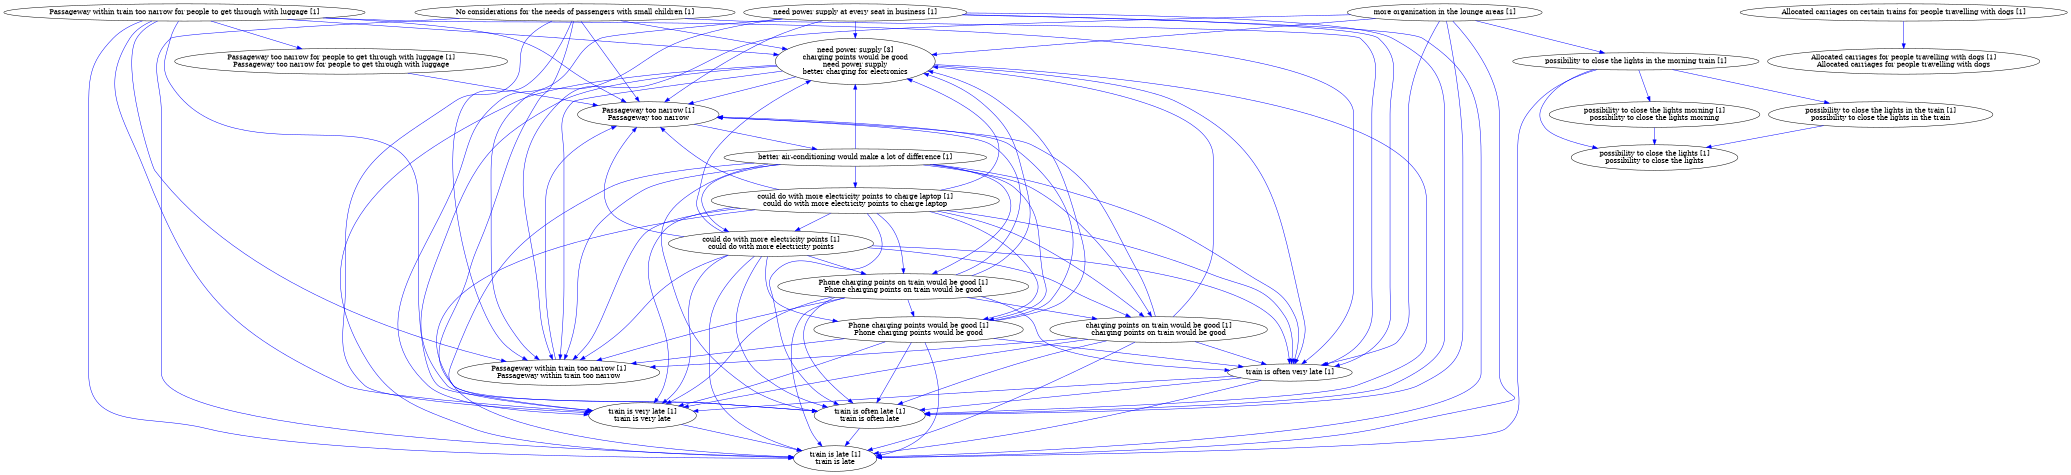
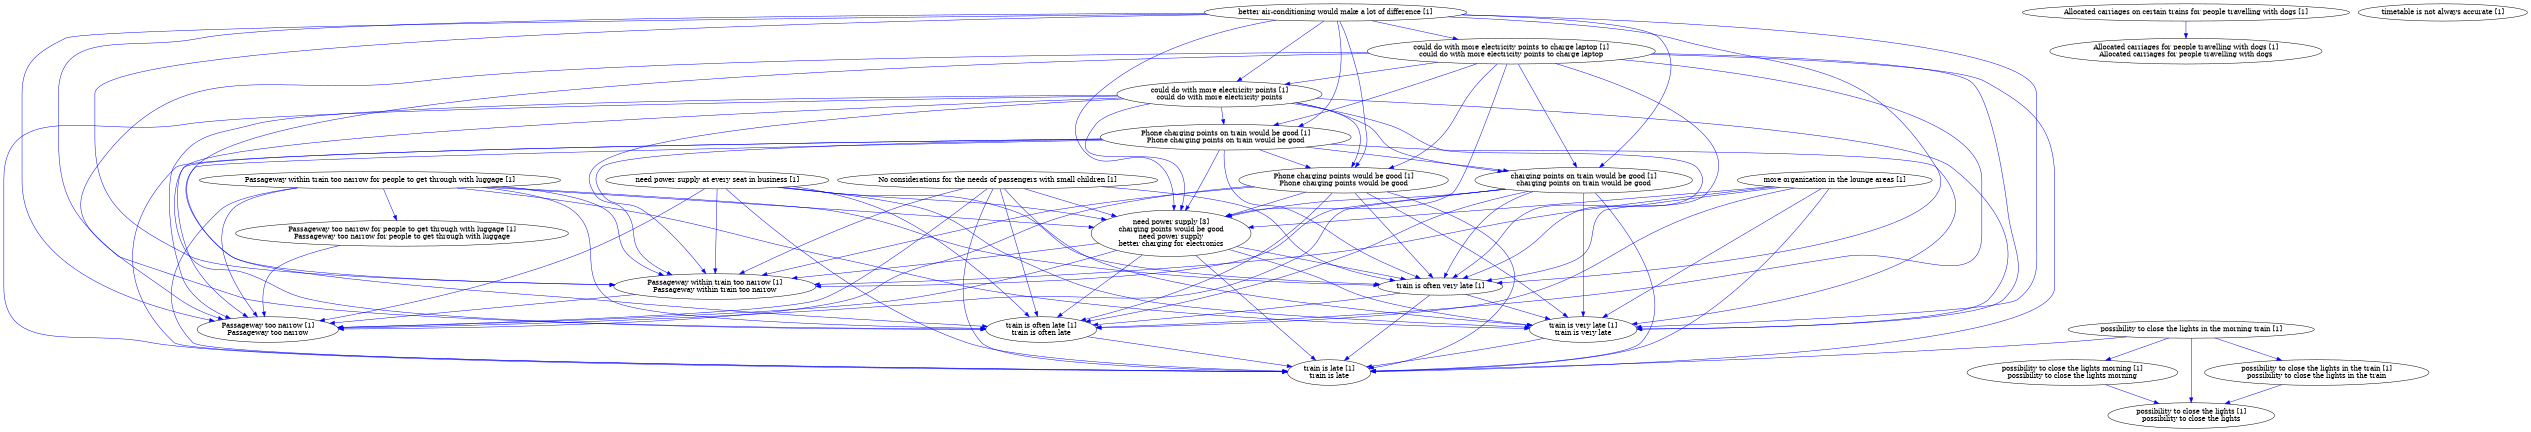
node "timetable is not always accurate [1]": added
edge "more organization in the lounge areas [1]" -> "possibility to close the lights in the morning train [1]": now "more organization in the lounge areas [1]" -> "train is very late [1] train is very late"
edge "Passageway too narrow [1] Passageway too narrow" -> "better air-conditioning would make a lot of difference [1]": reversed
